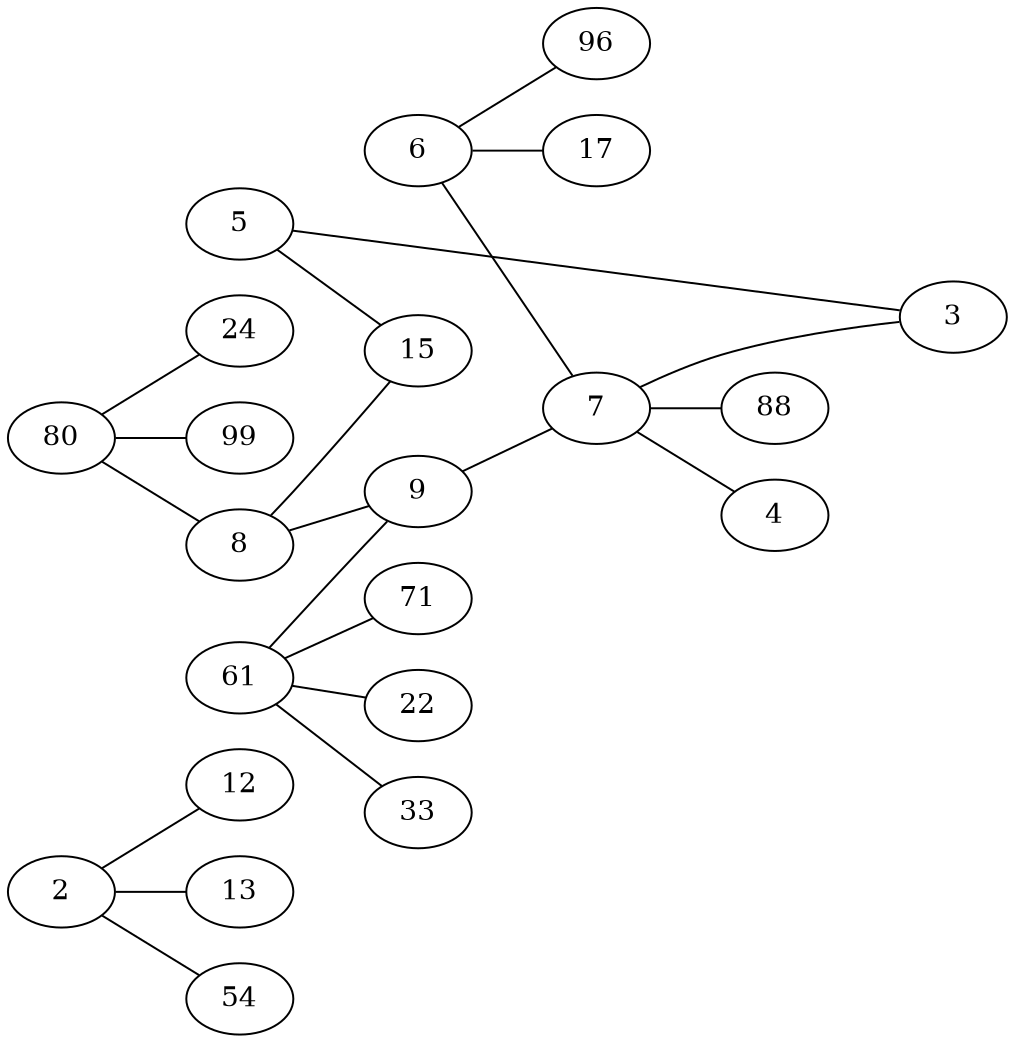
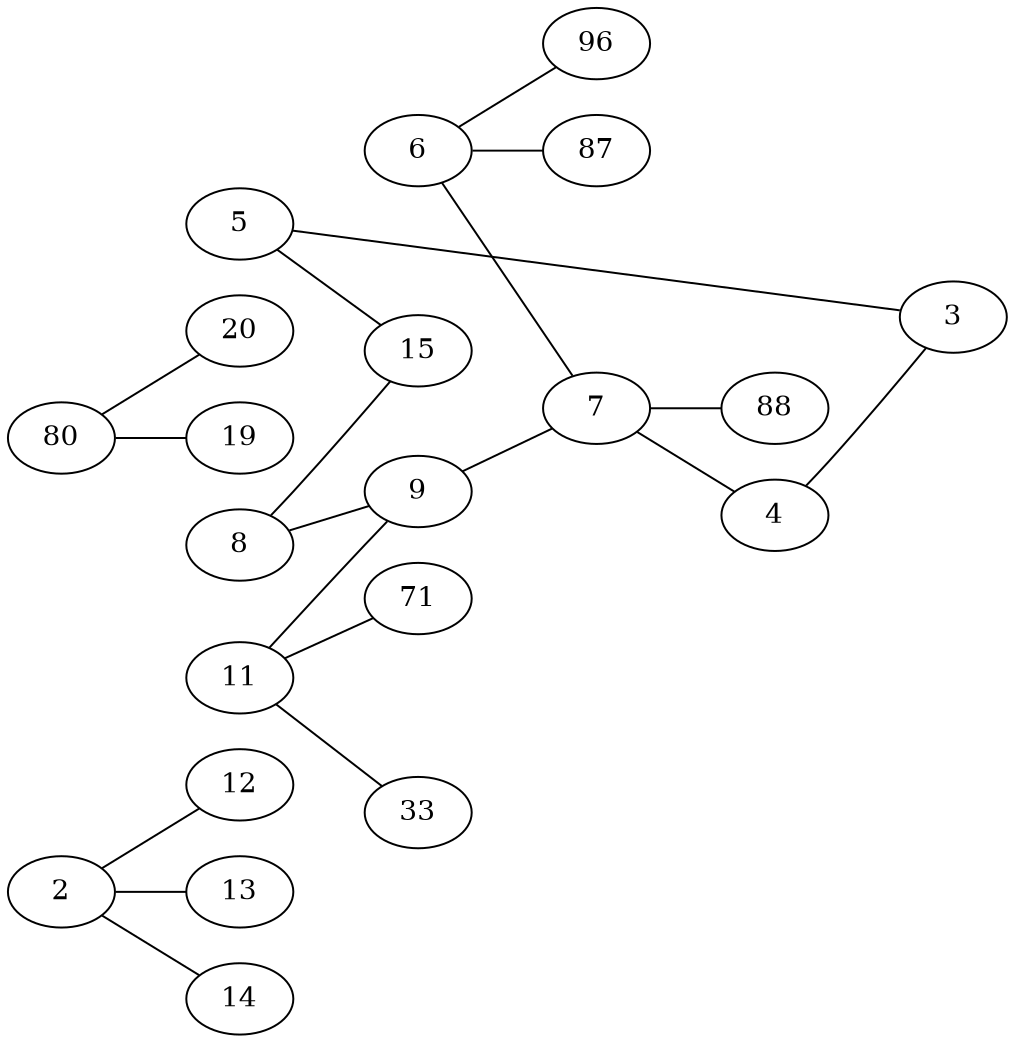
node "17": label "17" -> "87"
node "24": label "24" -> "20"
edge "3" -- "7": now "3" -- "4"
node "99": label "99" -> "19"
edge "80" -- "8": removed
node "61": label "61" -> "11"
node "22": removed
node "54": label "54" -> "14"
